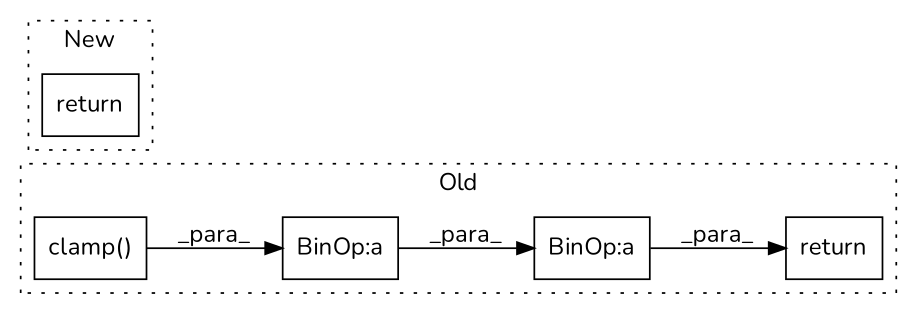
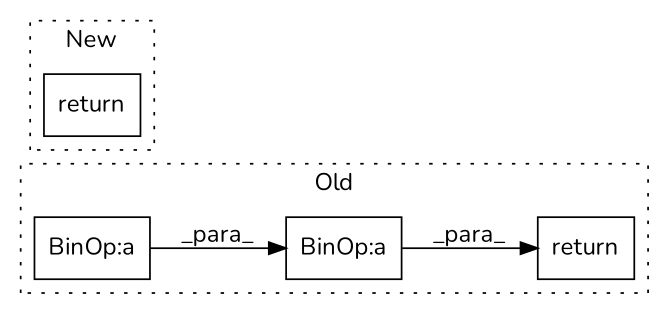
node "clamp()": removed
